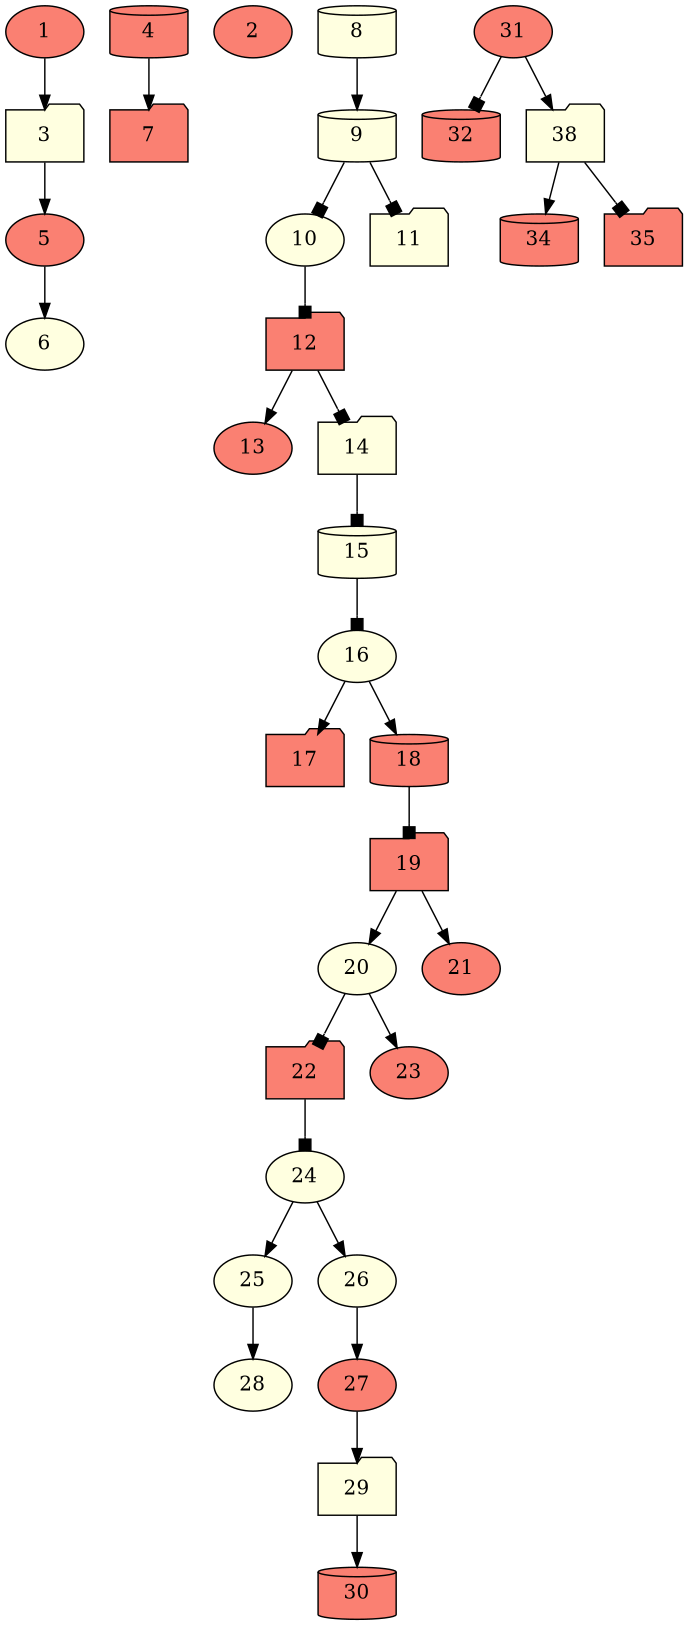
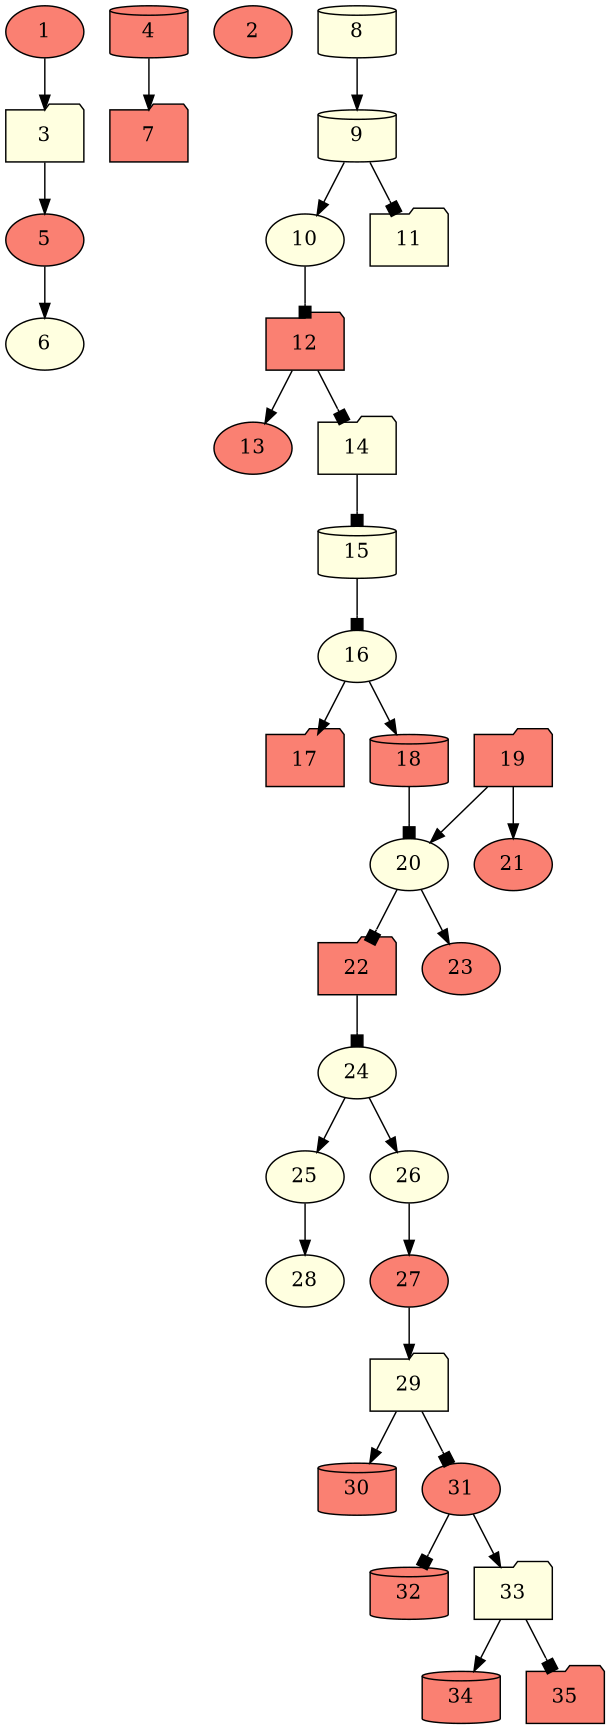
node "38": label "38" -> "33"
edge "9" -> "10": arrowhead box -> normal
edge "18" -> "19": now "18" -> "20"
edge "29" -> "31": added
